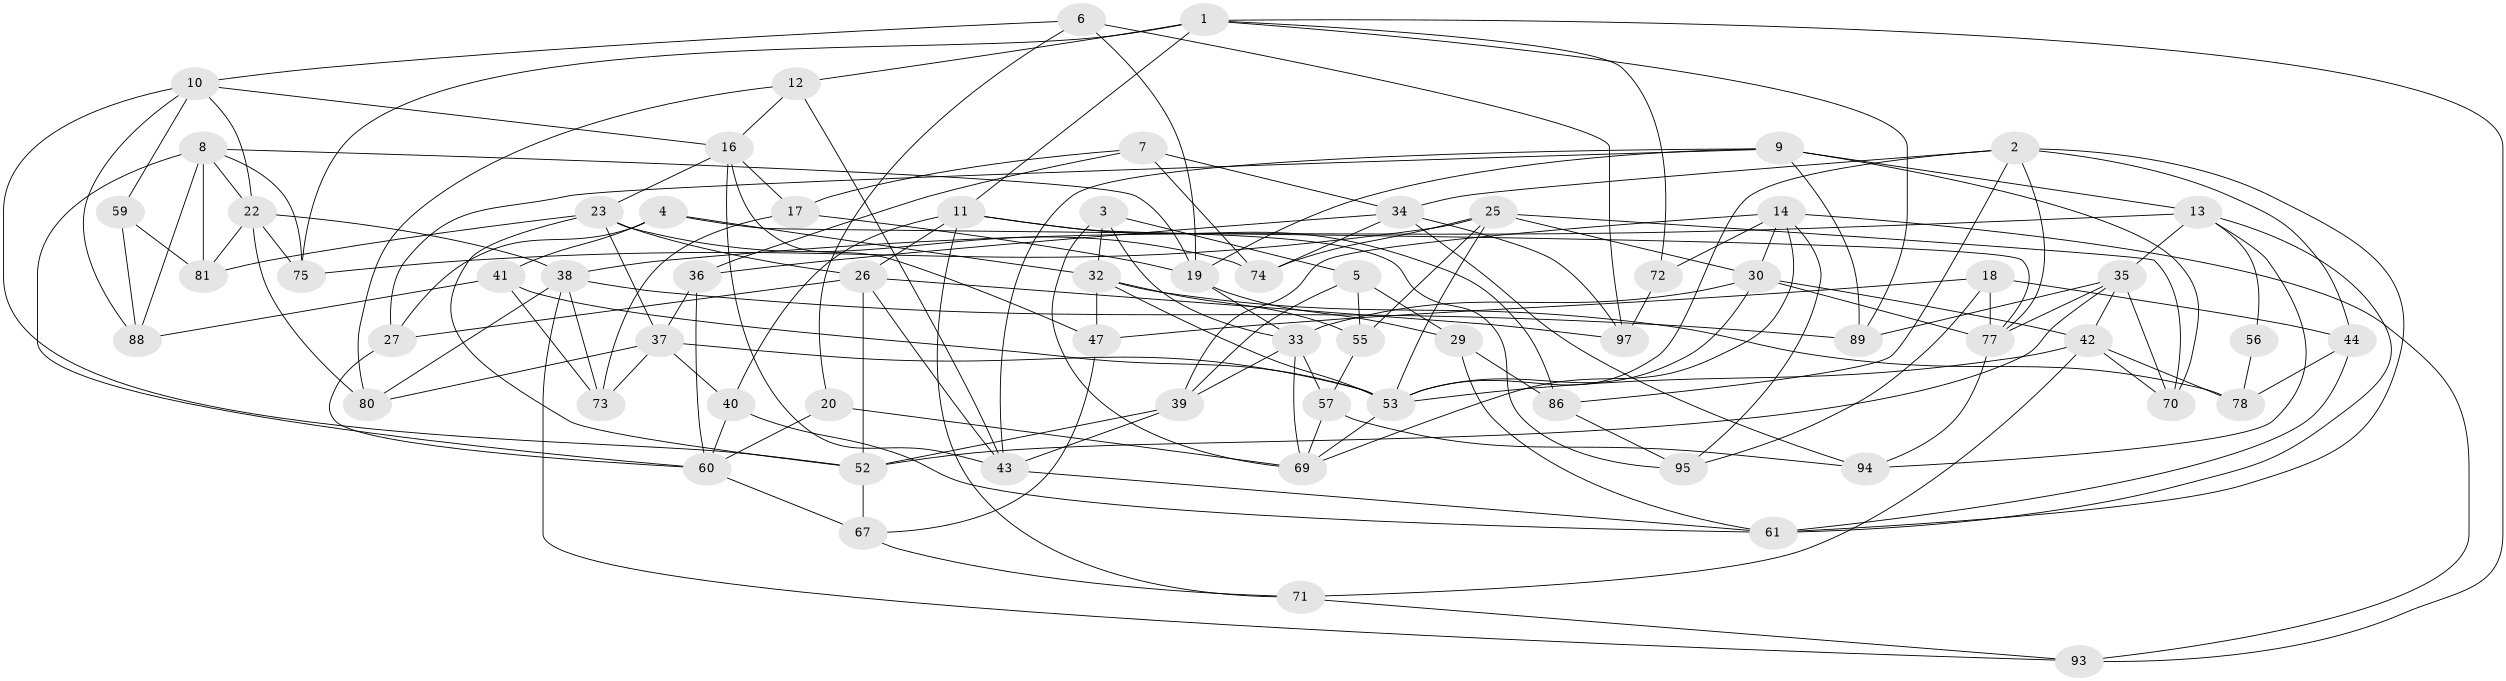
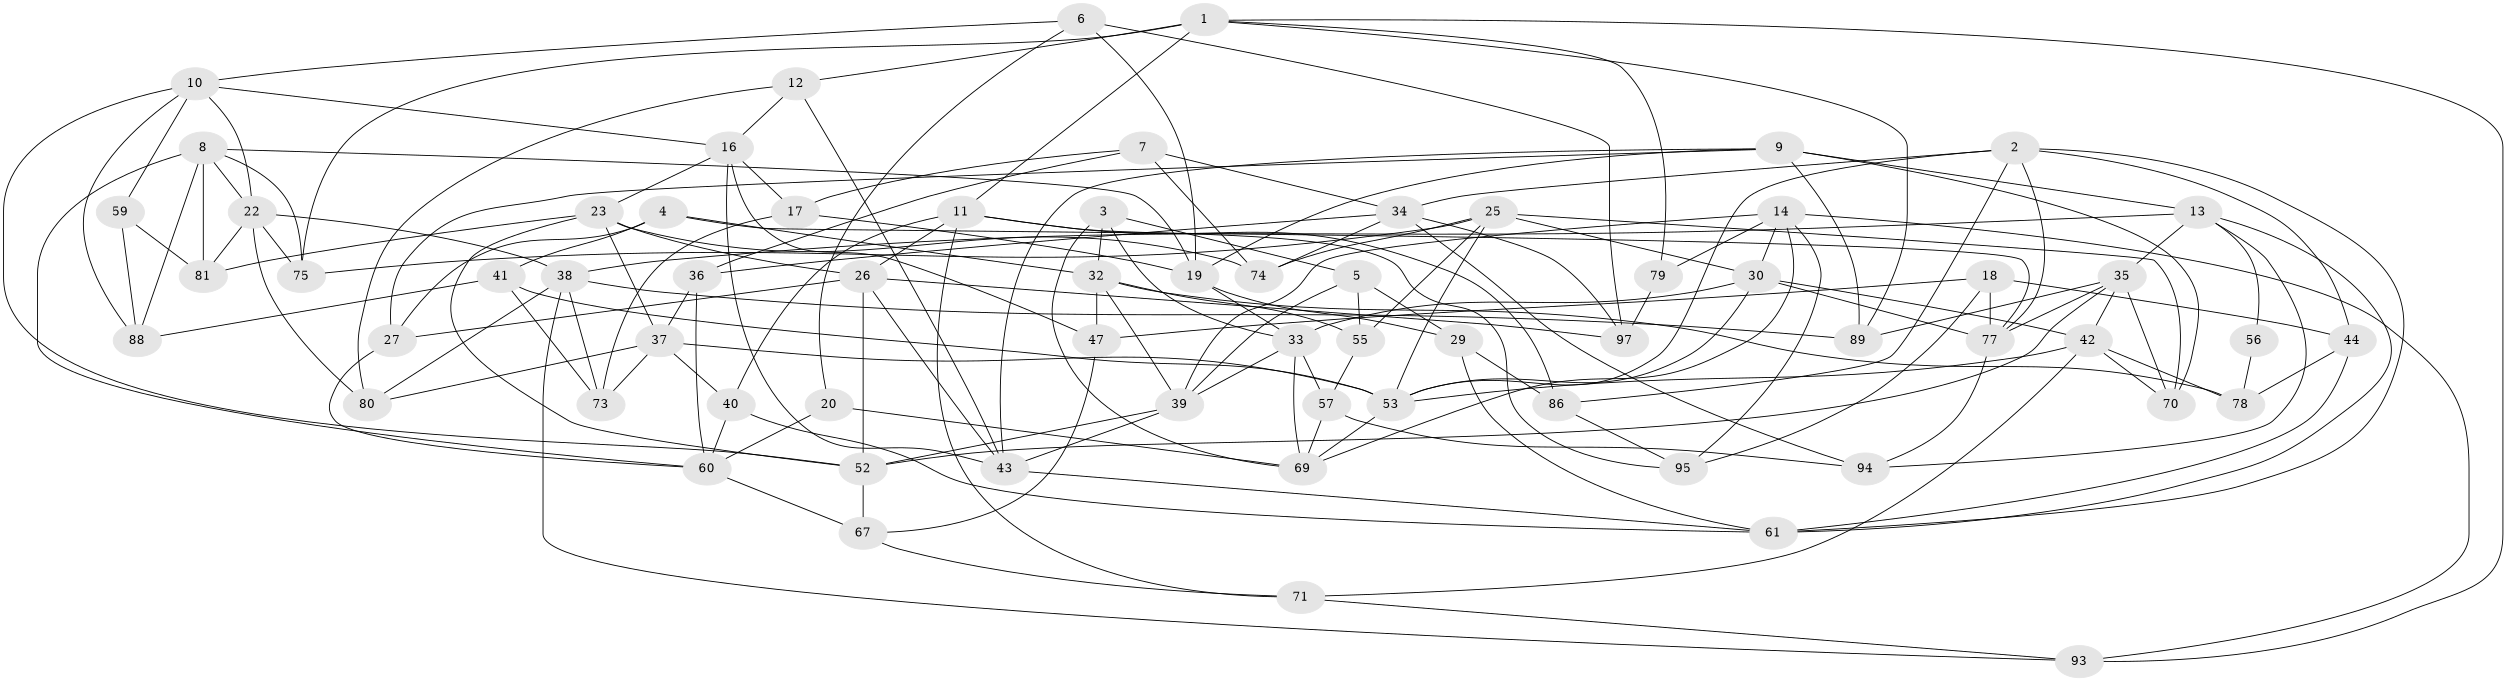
node "72": label "72" -> "79"
edge "32" -- "53": now "32" -- "39"
